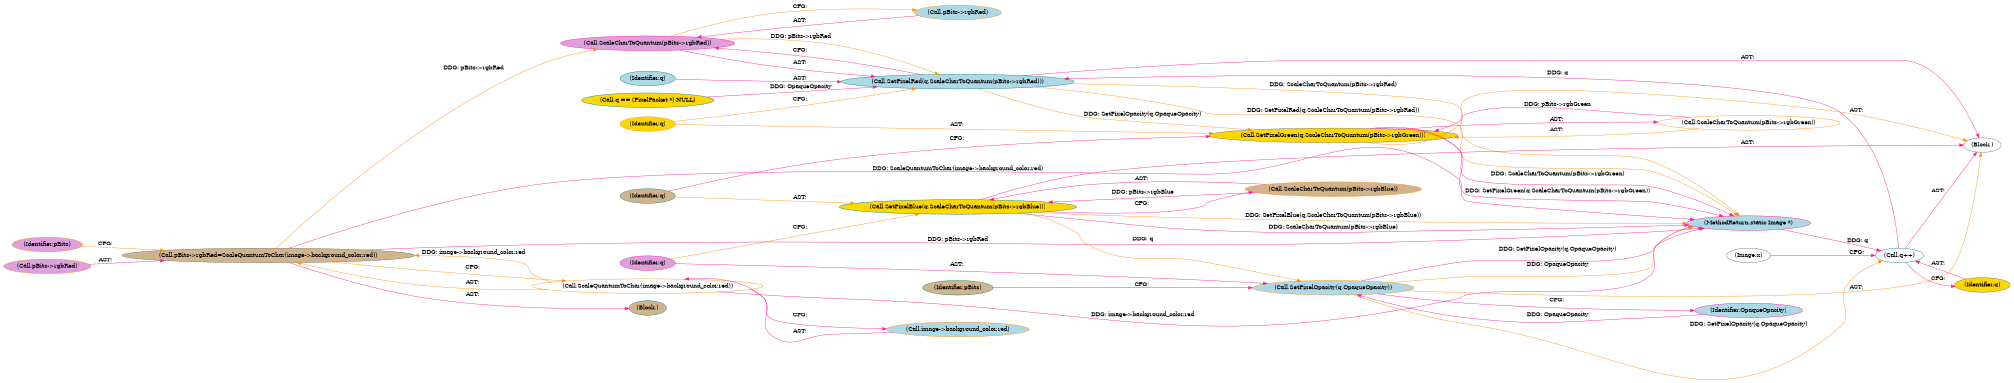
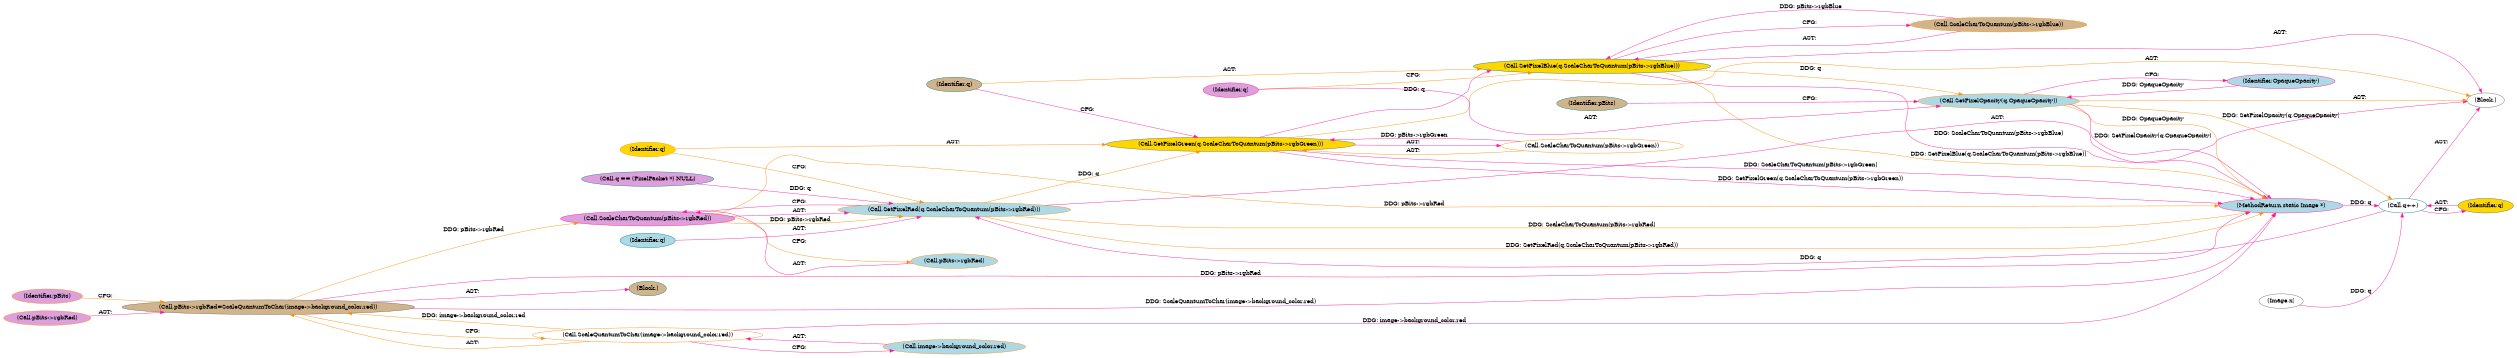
node "(Call,SetPixelRed(q,ScaleCharToQuantum(pBits->rgbRed)))": color teal -> darkorange
edge "(Call,q == (PixelPacket *) NULL)" -> "(Call,SetPixelRed(q,ScaleCharToQuantum(pBits->rgbRed)))": label "DDG: OpaqueOpacity" -> "DDG: q"
node "(Call,q == (PixelPacket *) NULL)": fillcolor gold -> plum
edge "(Call,SetPixelGreen(q,ScaleCharToQuantum(pBits->rgbGreen)))" -> "(Call,SetPixelBlue(q,ScaleCharToQuantum(pBits->rgbBlue)))": added, label "DDG: q"
edge "(Call,SetPixelRed(q,ScaleCharToQuantum(pBits->rgbRed)))" -> "(Call,SetPixelGreen(q,ScaleCharToQuantum(pBits->rgbGreen)))": label "DDG: SetPixelOpacity(q,OpaqueOpacity)" -> "DDG: q"
edge "(Call,ScaleCharToQuantum(pBits->rgbRed))" -> "(MethodReturn,static Image *)": added, label "DDG: pBits->rgbRed"
edge "(Image,x)" -> "(Call,q++)": label "CFG: " -> "DDG: q"
